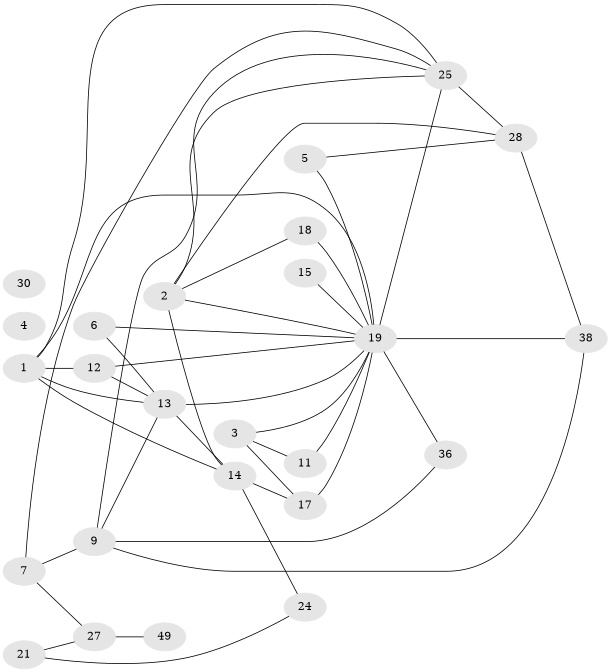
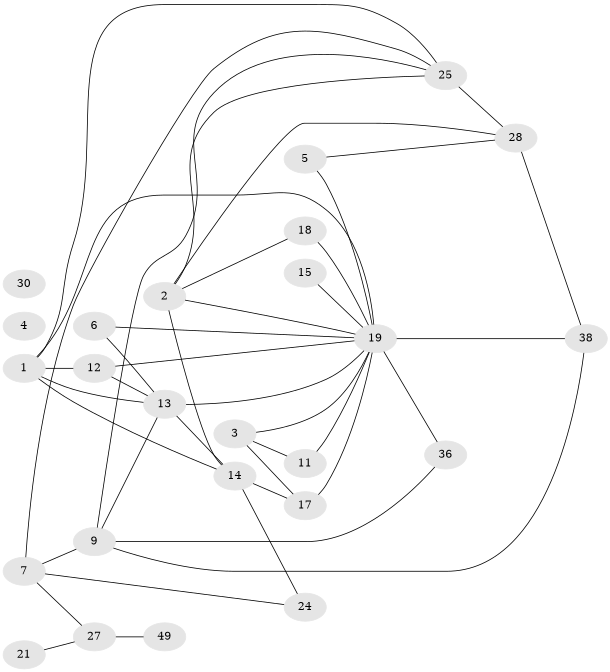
edge "25" -- "19": removed
edge "24" -- "21": now "24" -- "7"
